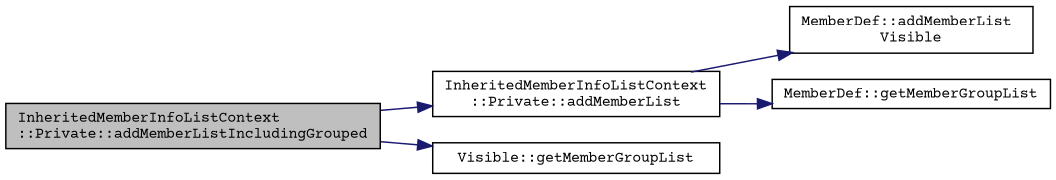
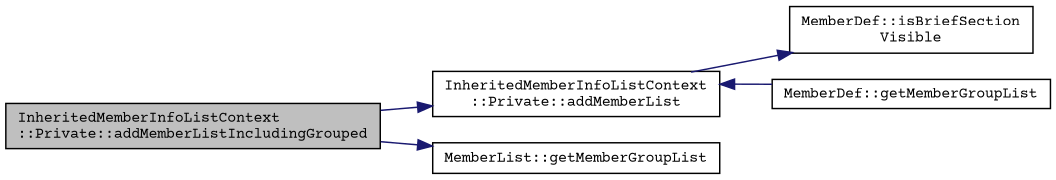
node "MemberDef::addMemberList Visible": label "MemberDef::addMemberList Visible" -> "MemberDef::isBriefSection Visible"
edge "InheritedMemberInfoListContext ::Private::addMemberList" -> "MemberDef::getMemberGroupList": reversed
node "Visible::getMemberGroupList": label "Visible::getMemberGroupList" -> "MemberList::getMemberGroupList"
